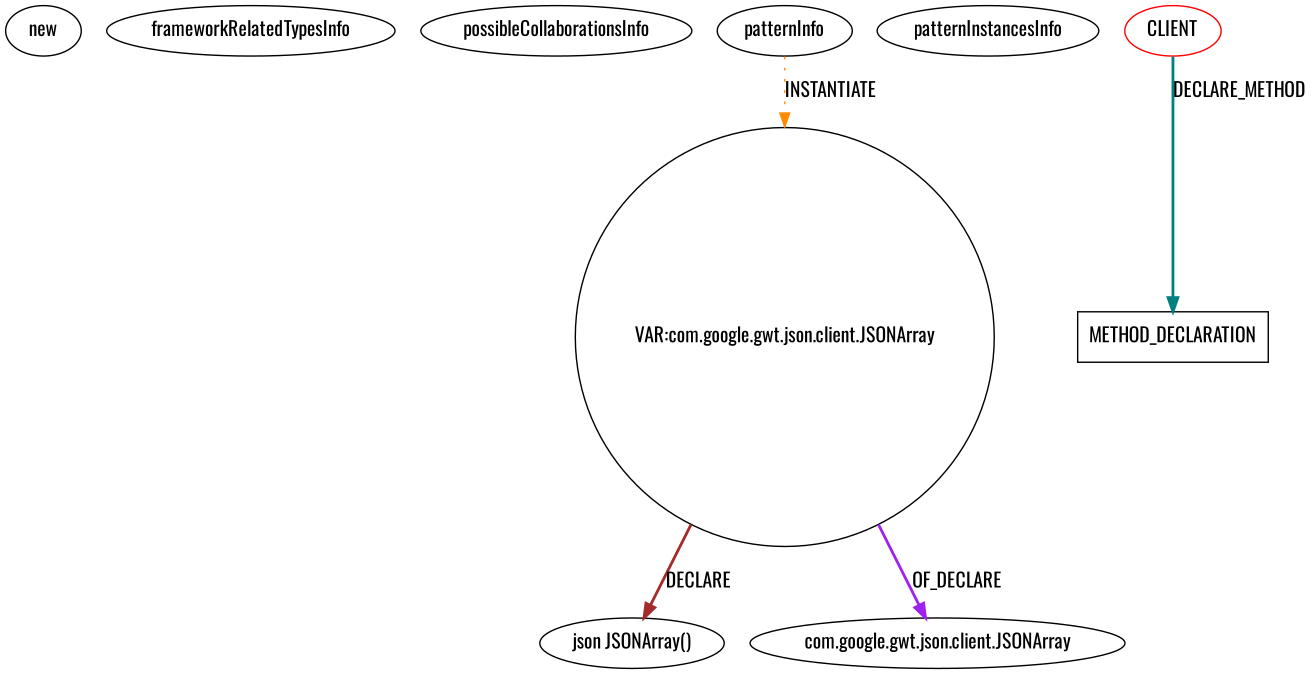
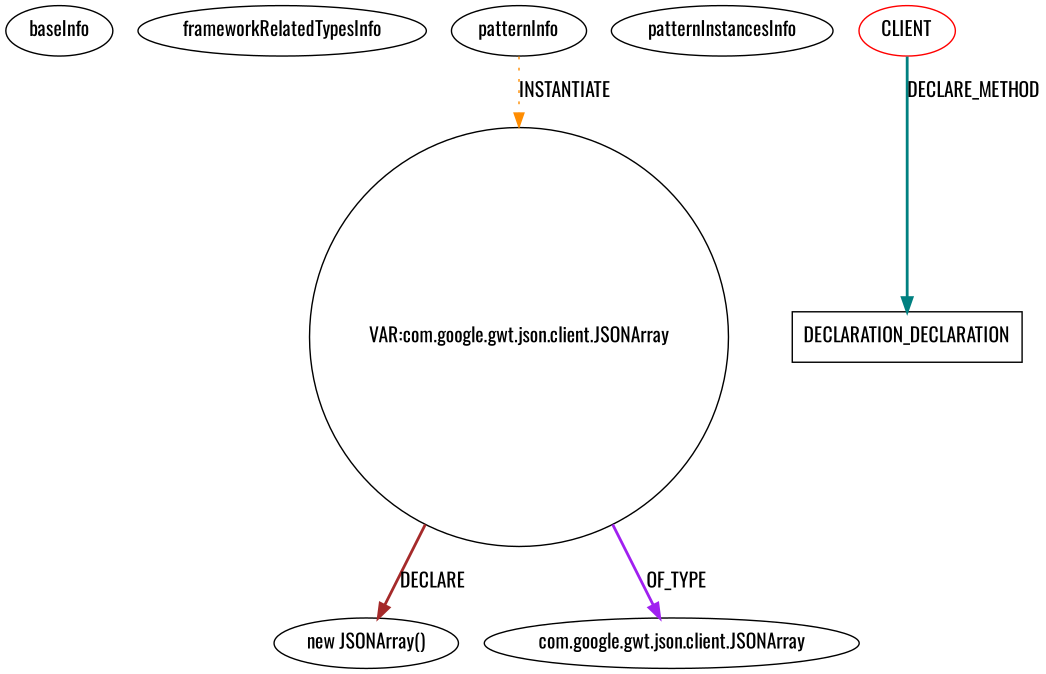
node "new": label "new" -> "baseInfo"
node "possibleCollaborationsInfo": removed
node "METHOD_DECLARATION": label "METHOD_DECLARATION" -> "DECLARATION_DECLARATION"
edge "VAR:com.google.gwt.json.client.JSONArray" -> "com.google.gwt.json.client.JSONArray": label "OF_DECLARE" -> "OF_TYPE"
node "json JSONArray()": label "json JSONArray()" -> "new JSONArray()"
